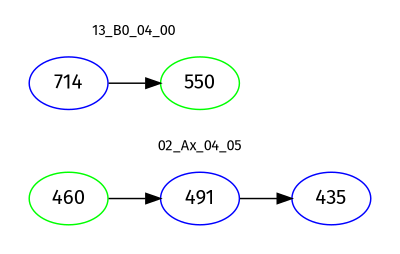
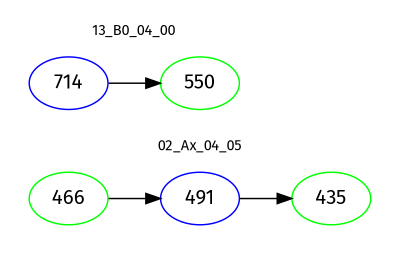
node "460": label "460" -> "466"
node "435": color blue -> green
